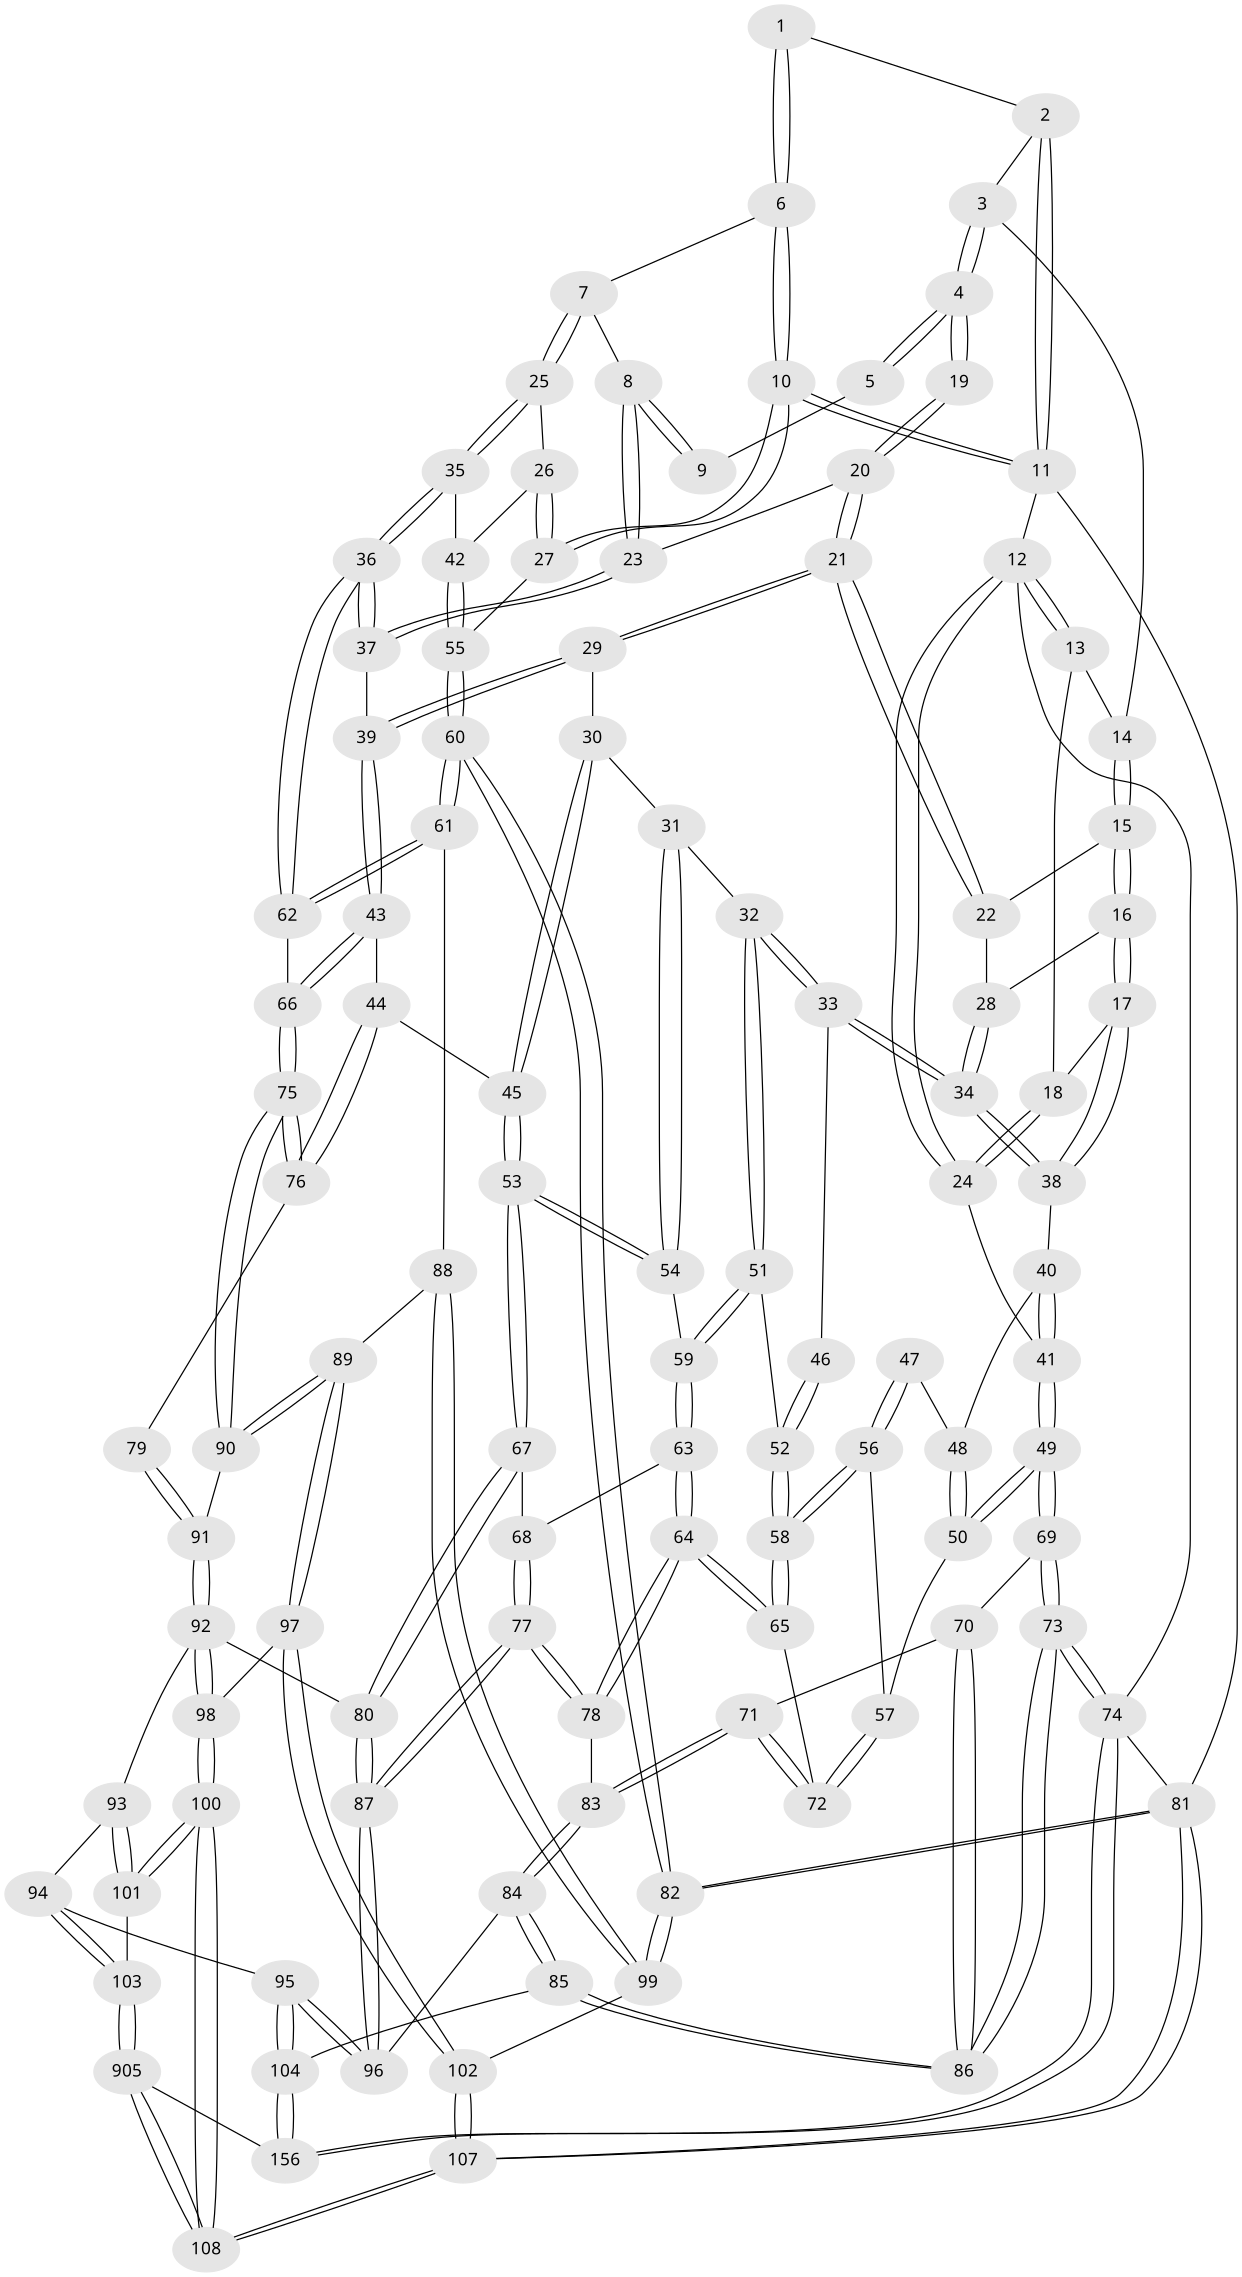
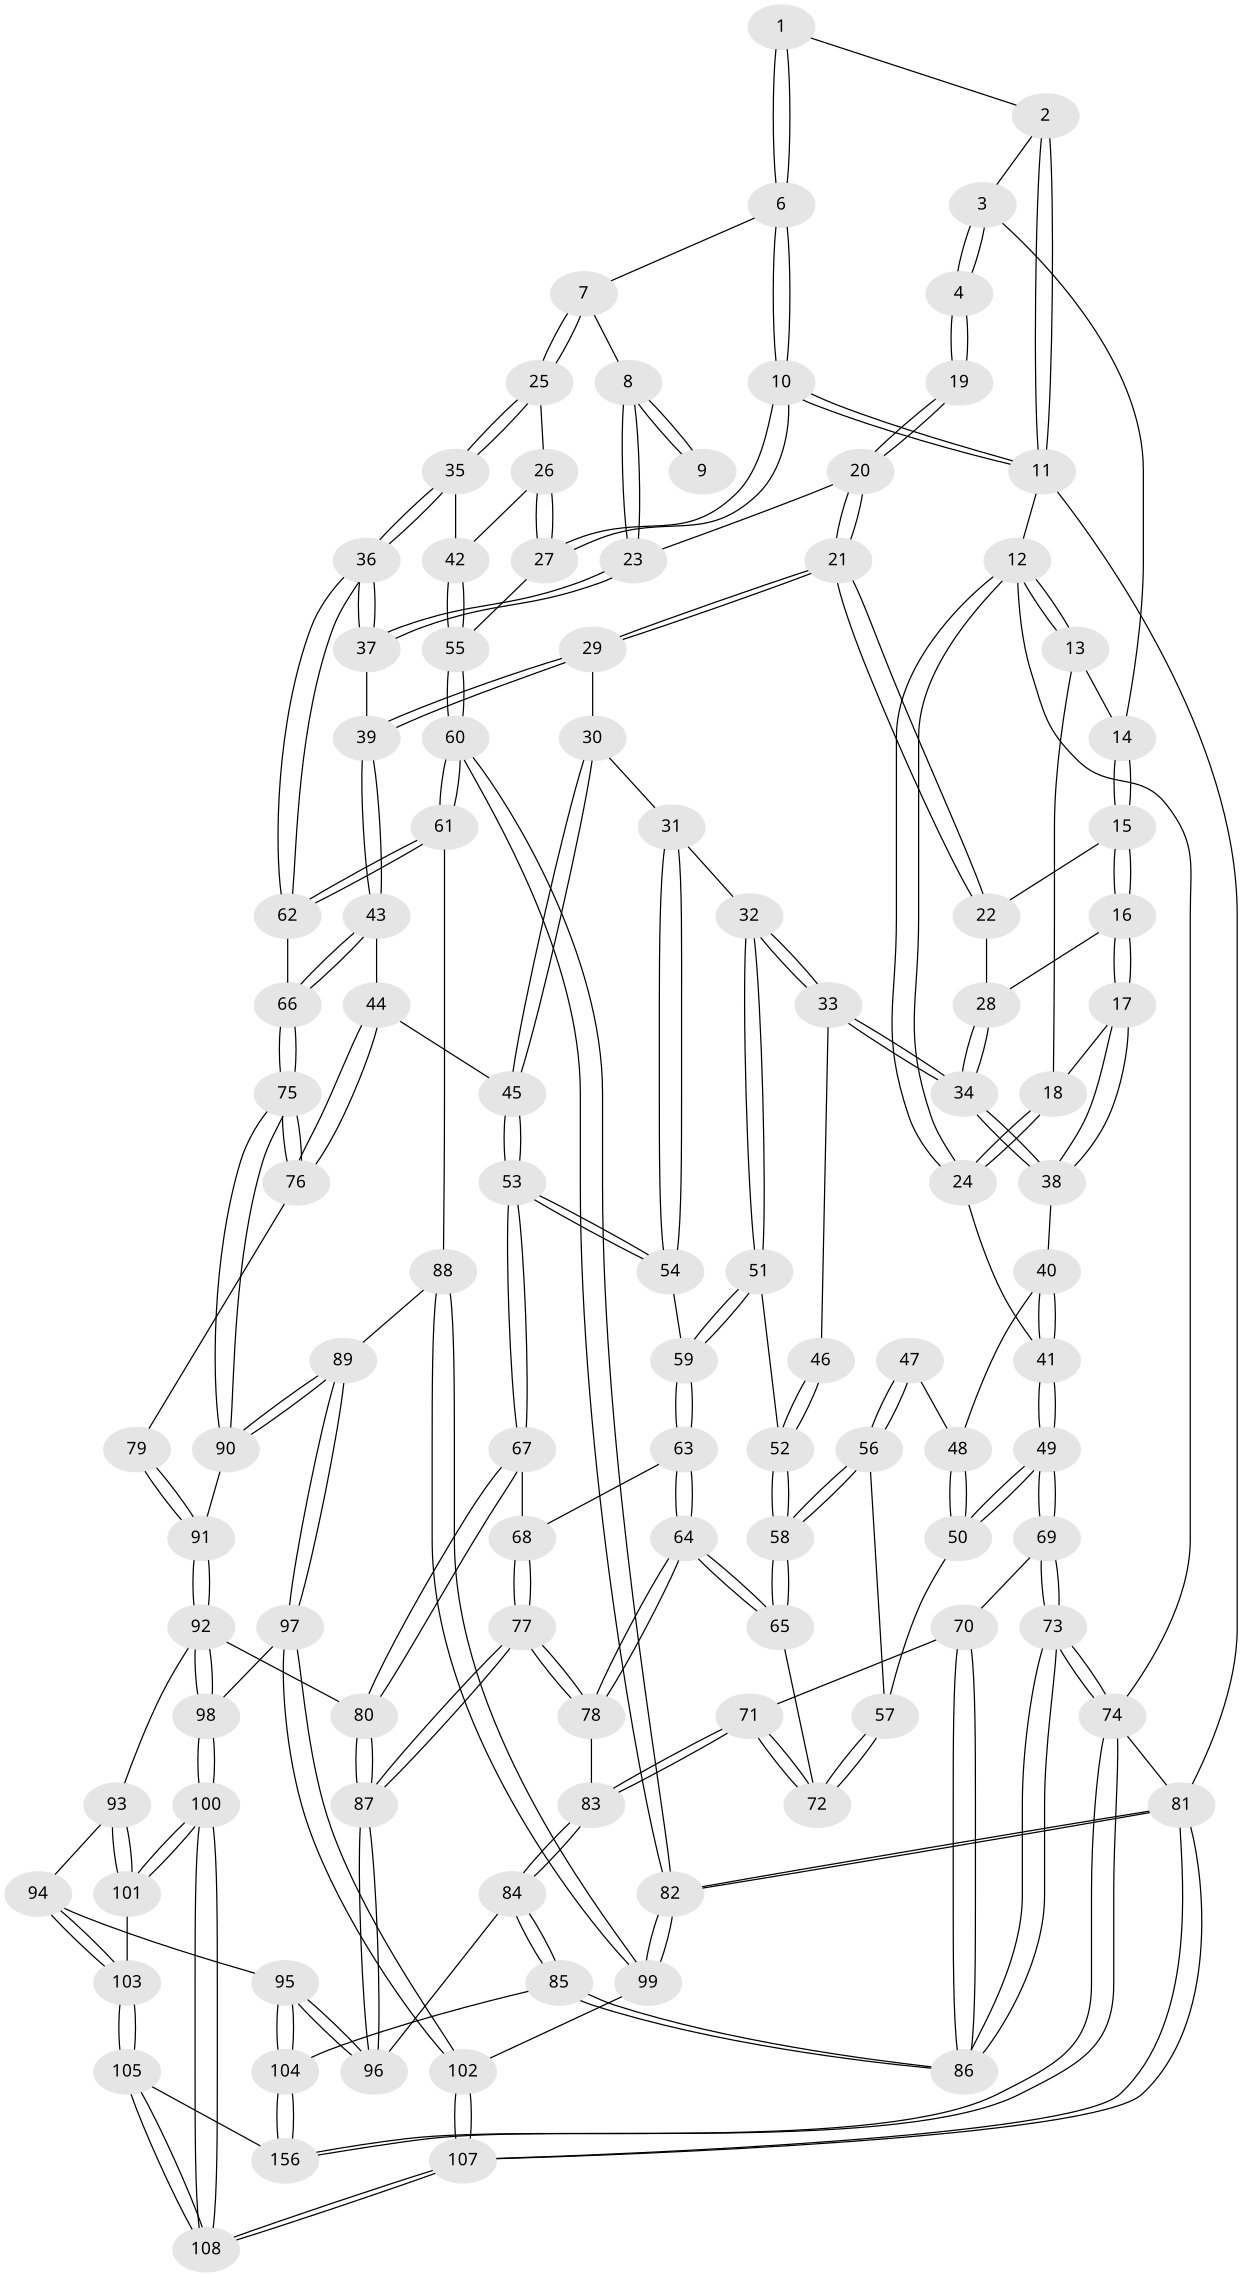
node "5": removed
node "905": label "905" -> "105"
